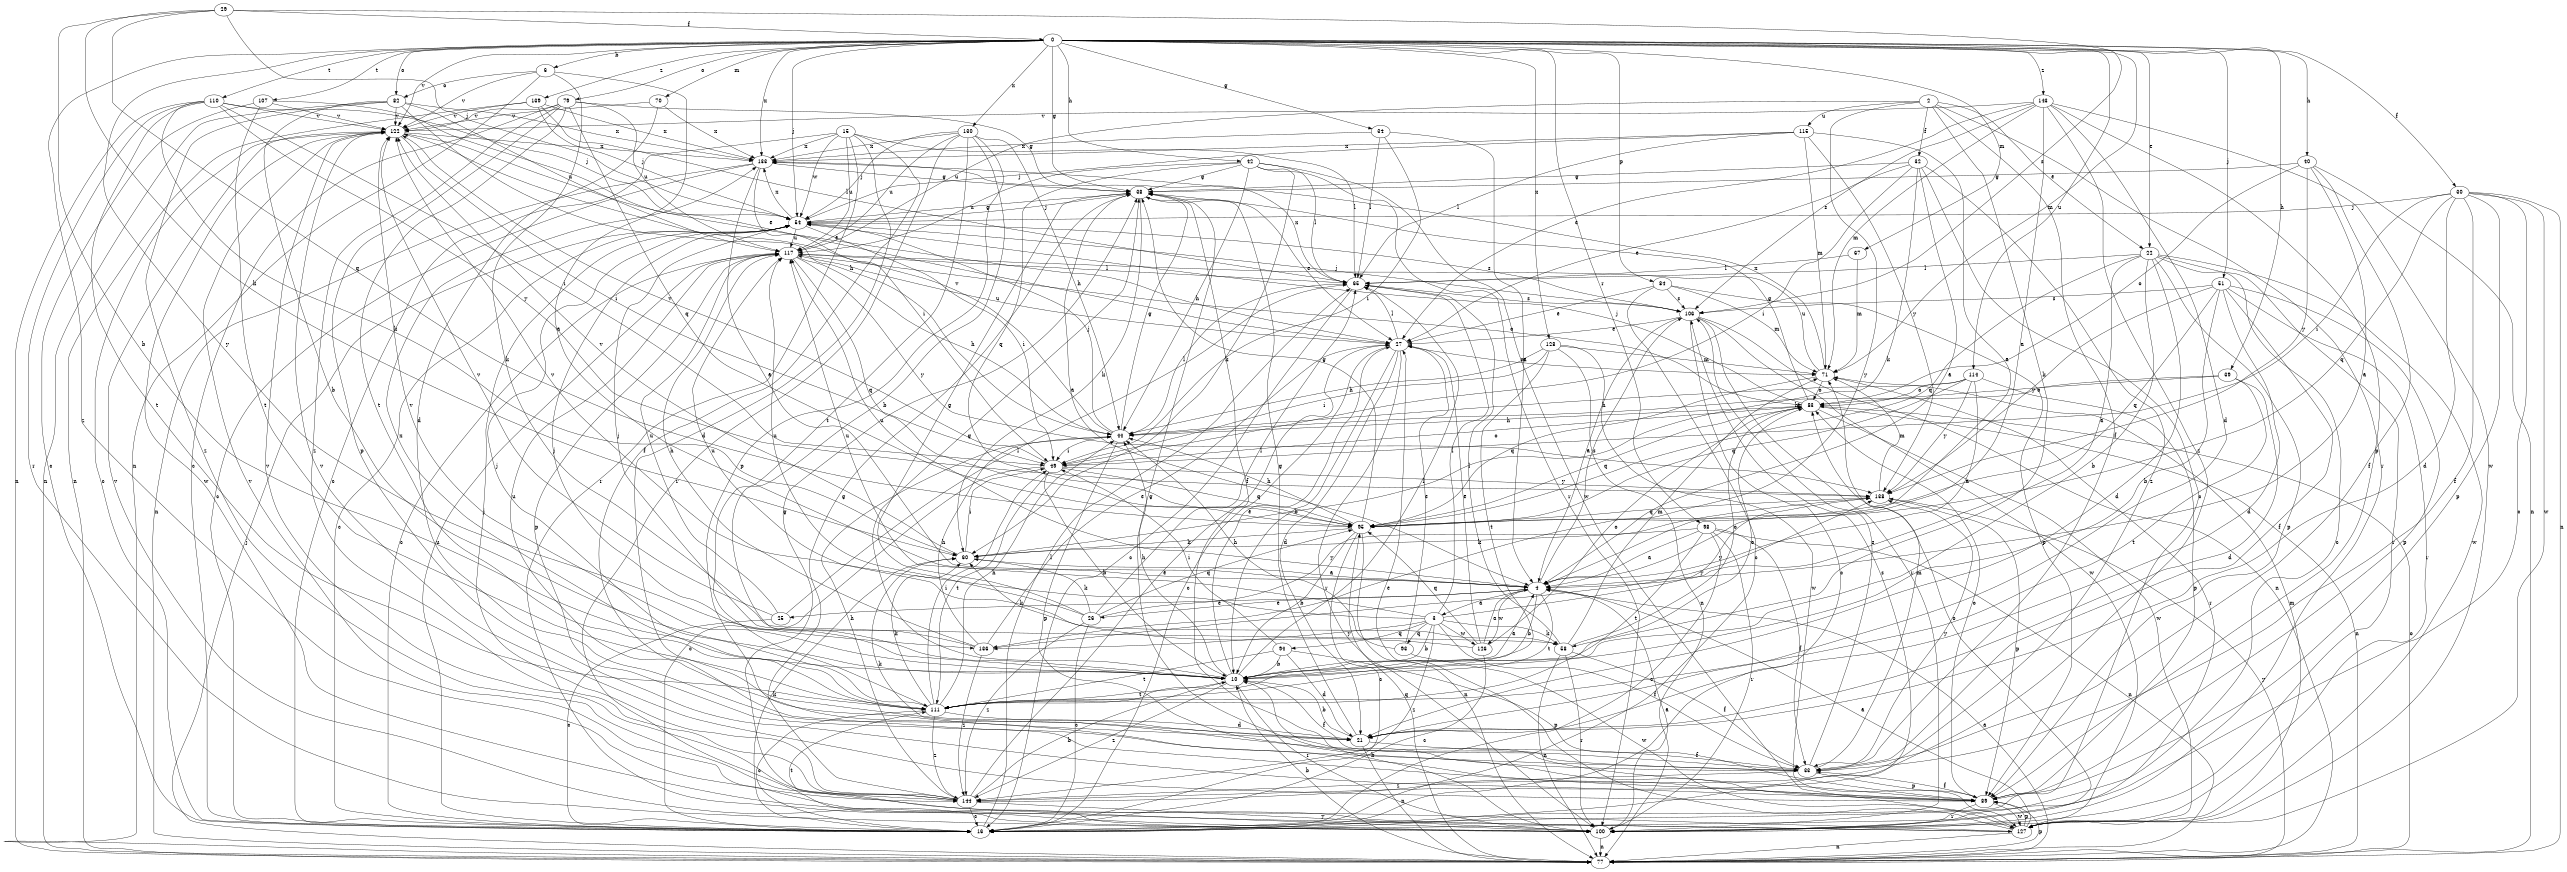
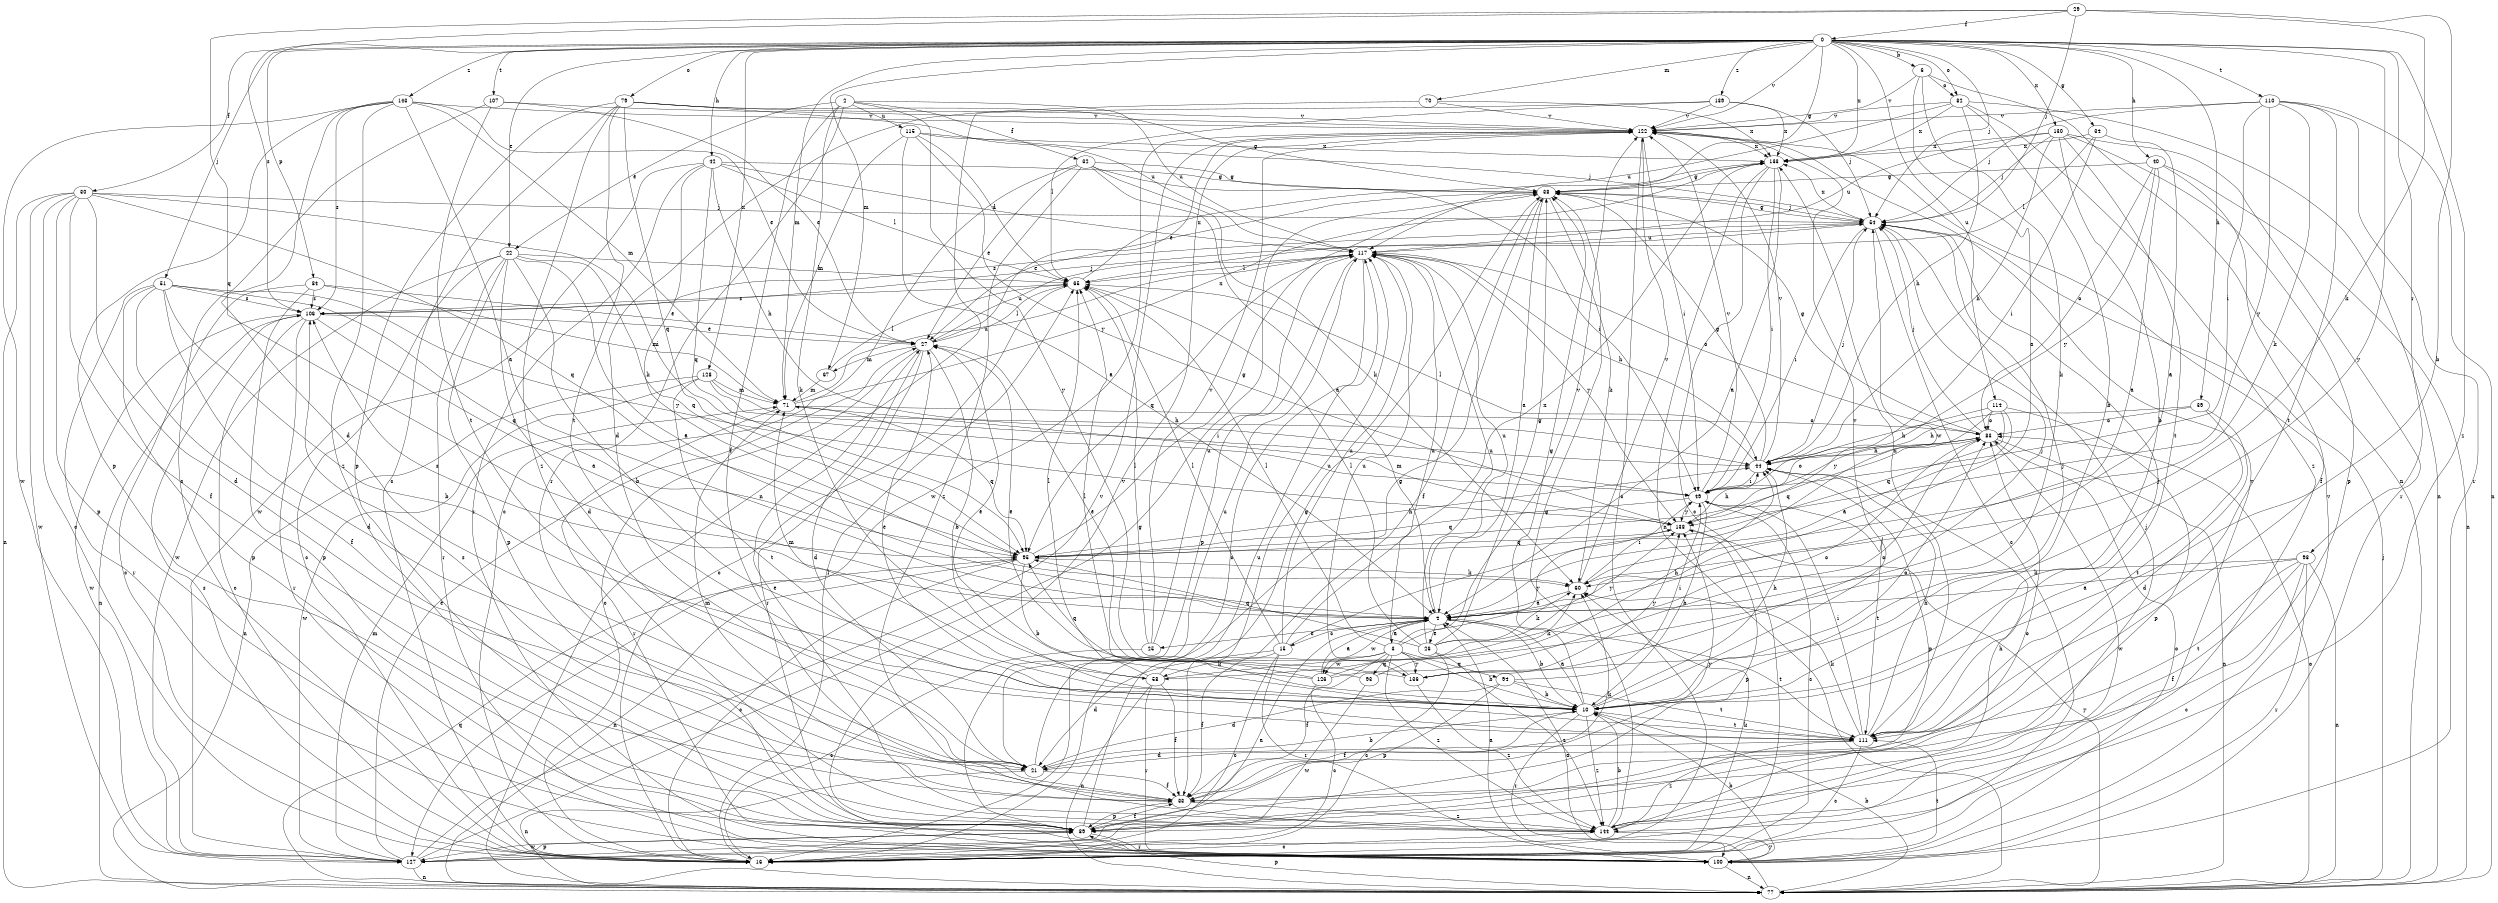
edge "27" -> "71": now "27" -> "67"
edge "136" -> "117": label "h" -> "u"
edge "136" -> "44": now "138" -> "44"
edge "4" -> "15": added, label "c"
